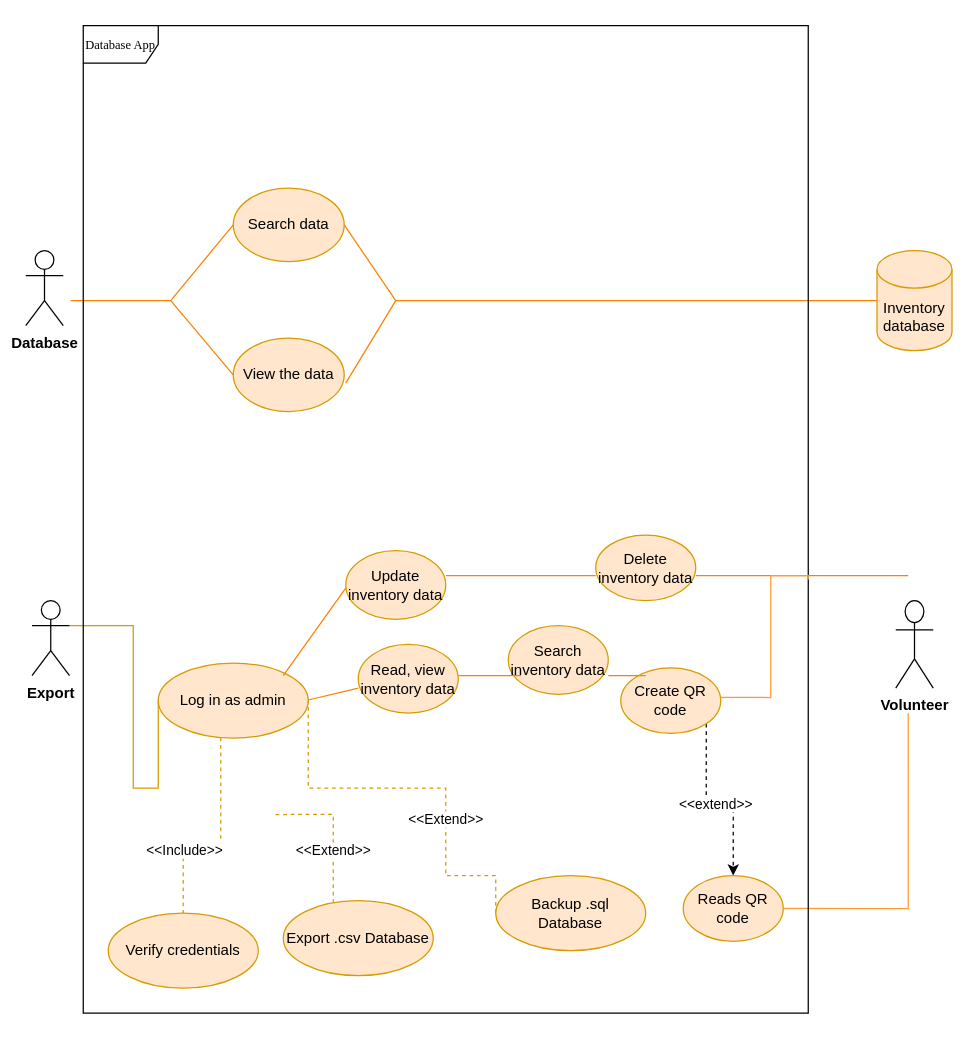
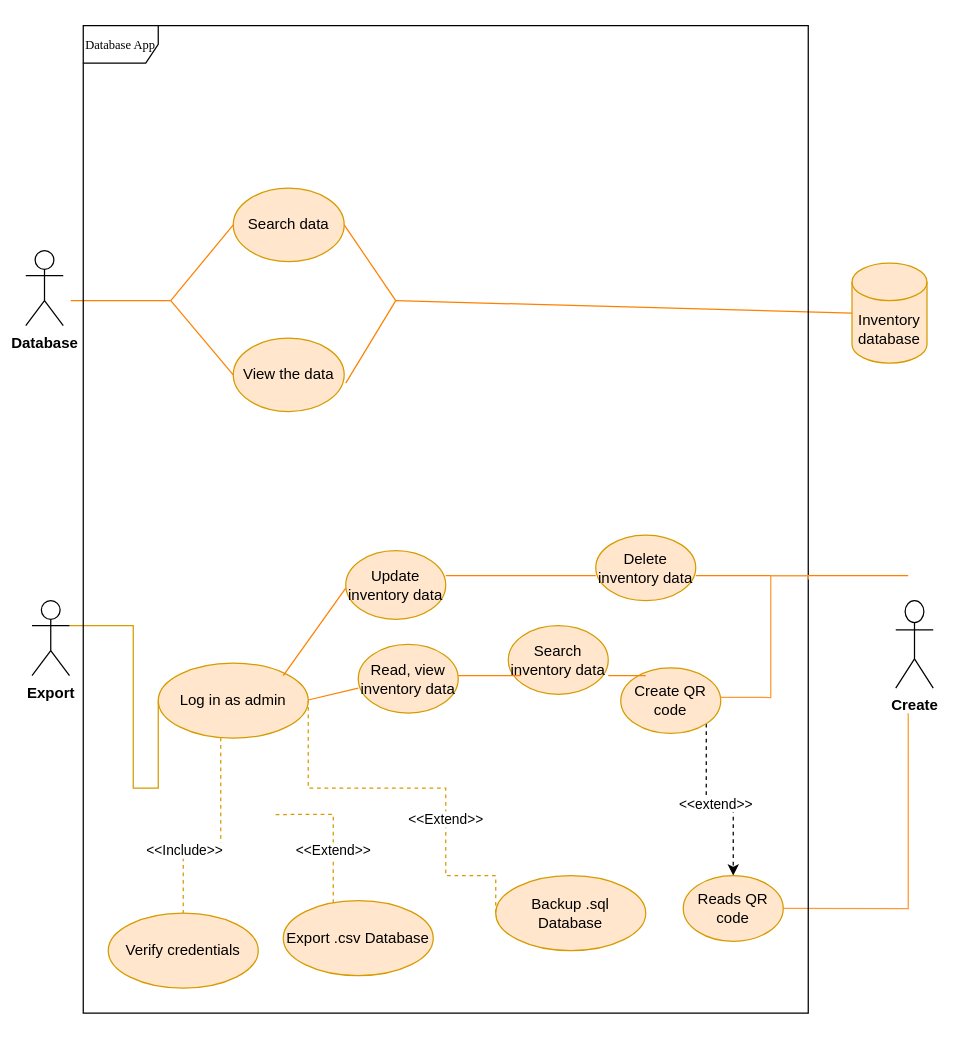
node "Inventory database": moved (914, 301) -> (889, 313)
node "Volunteer": label "Volunteer" -> "Create"
